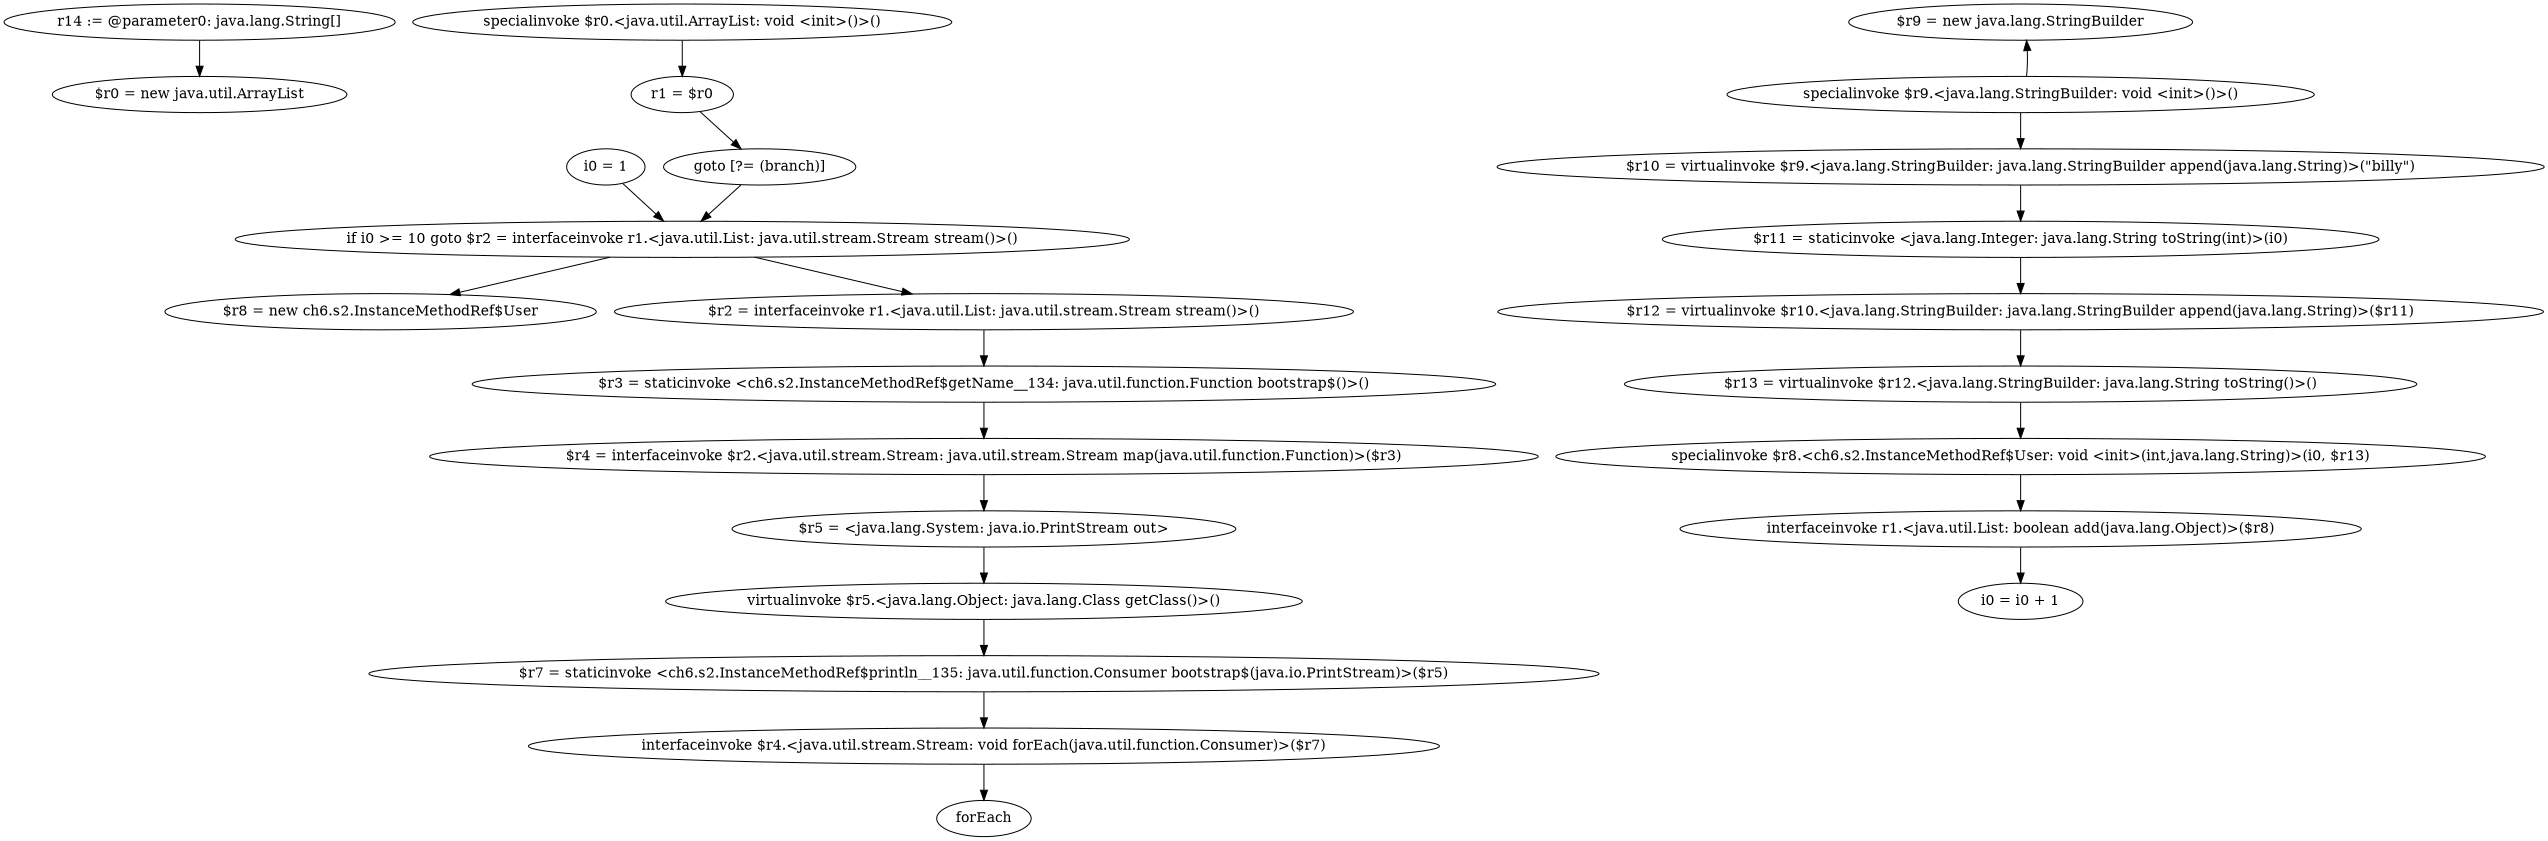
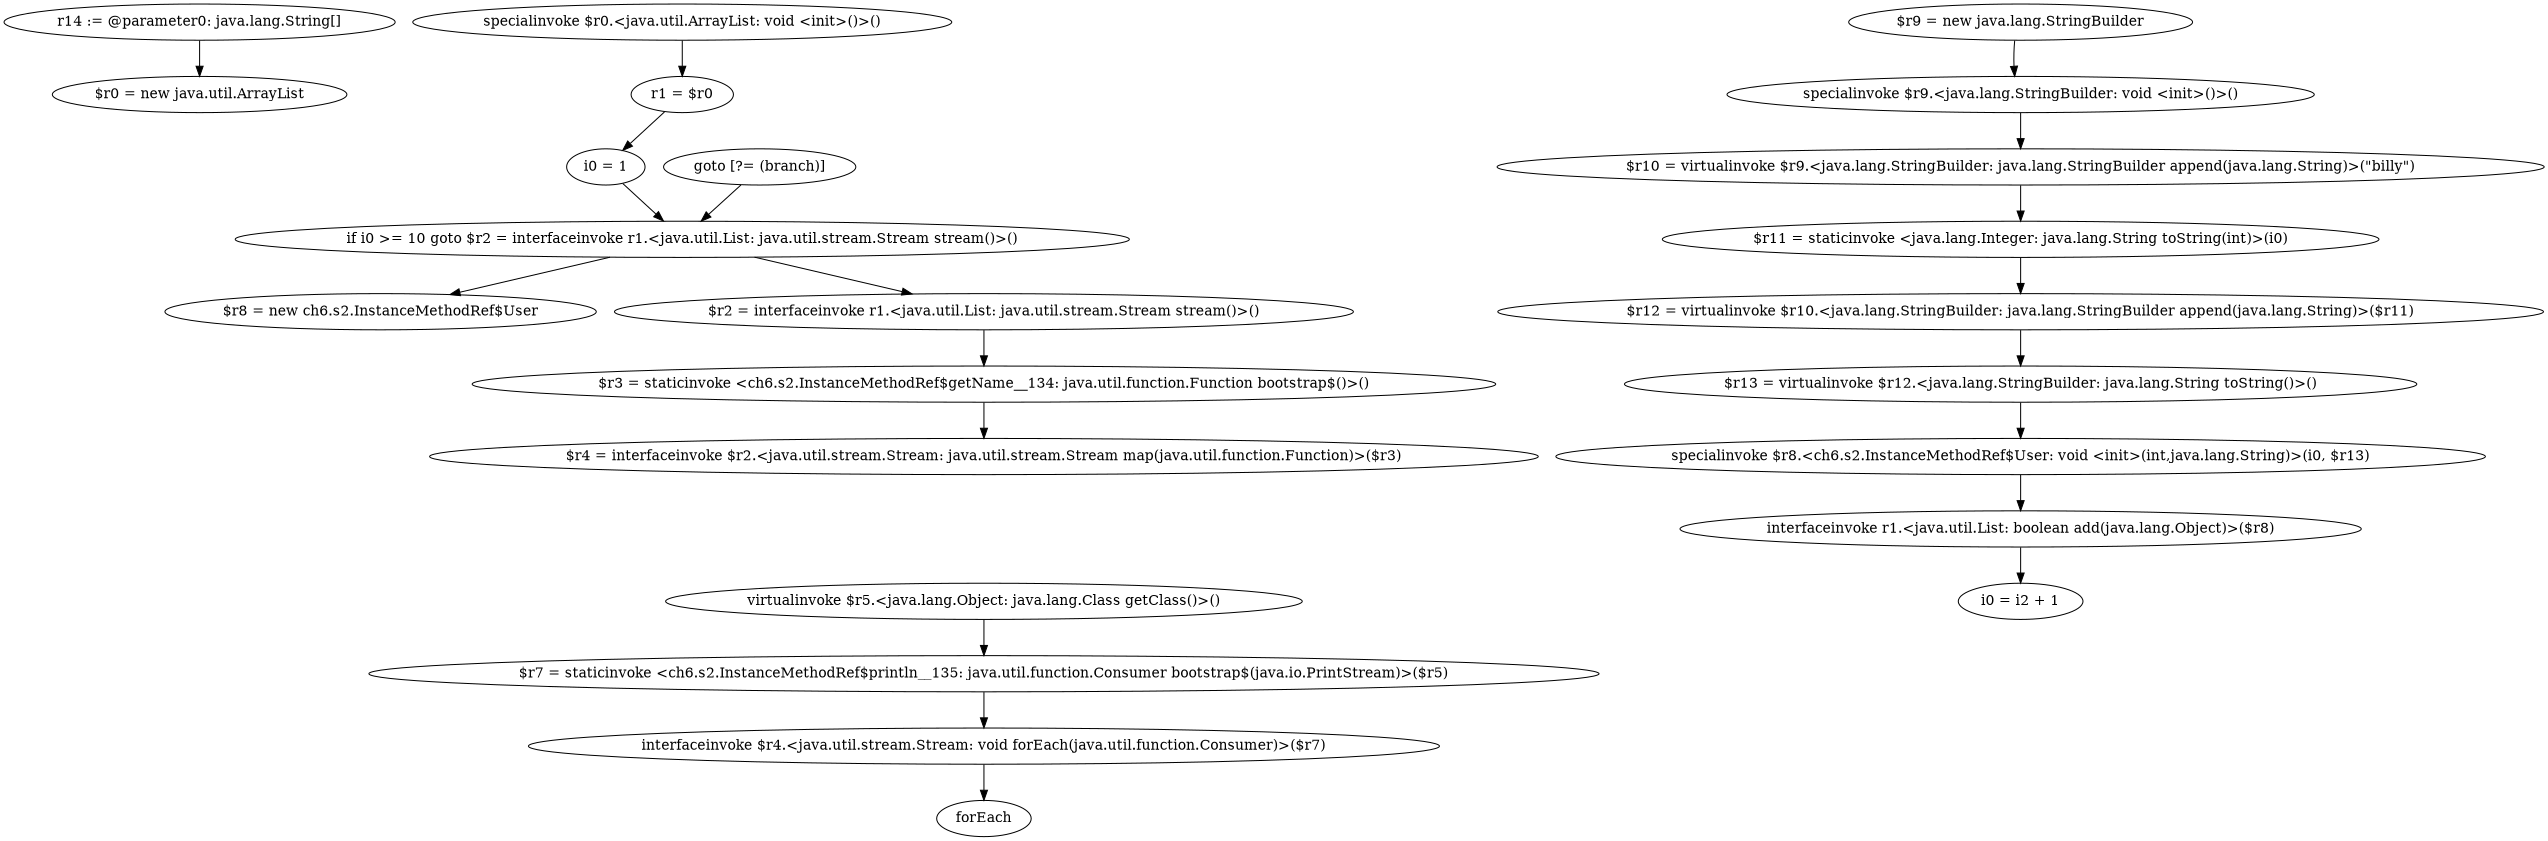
edge "specialinvoke $r9.<java.lang.StringBuilder: void <init>()>()" -> "$r9 = new java.lang.StringBuilder": reversed
edge "r1 = $r0" -> "goto [?= (branch)]": now "r1 = $r0" -> "i0 = 1"
node "$r5 = <java.lang.System: java.io.PrintStream out>": removed
node "i0 = i0 + 1": label "i0 = i0 + 1" -> "i0 = i2 + 1"
